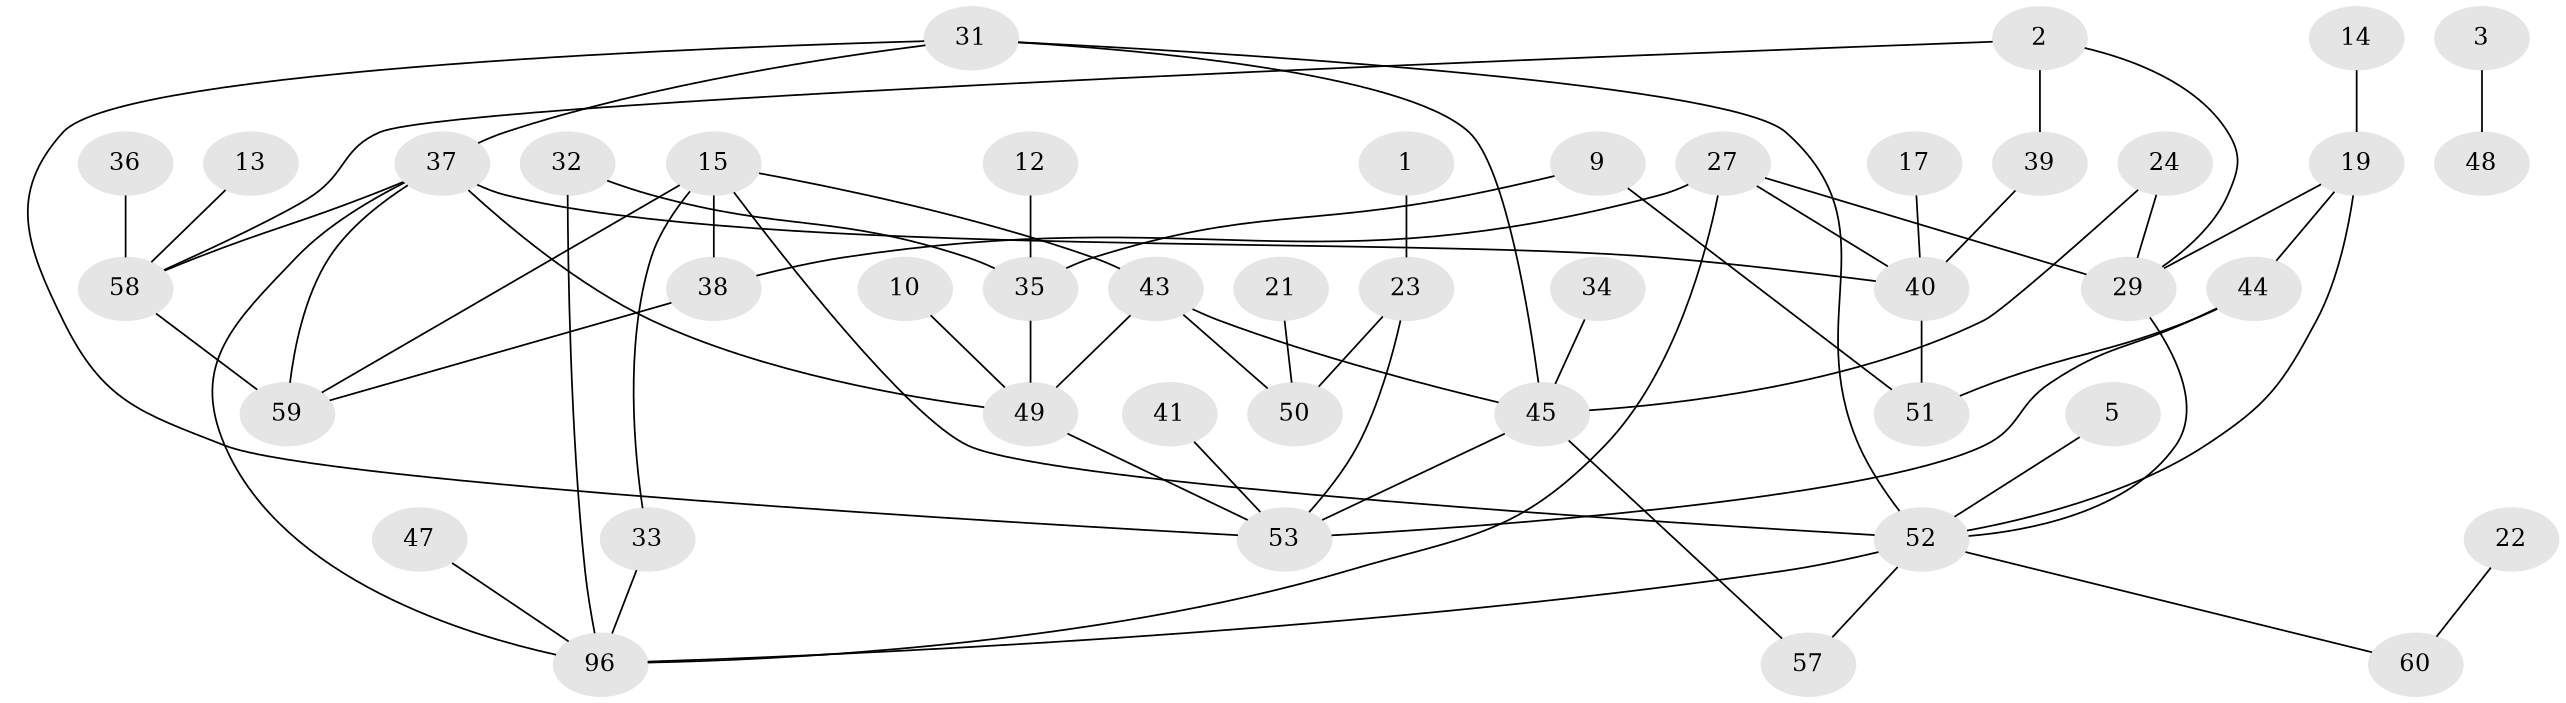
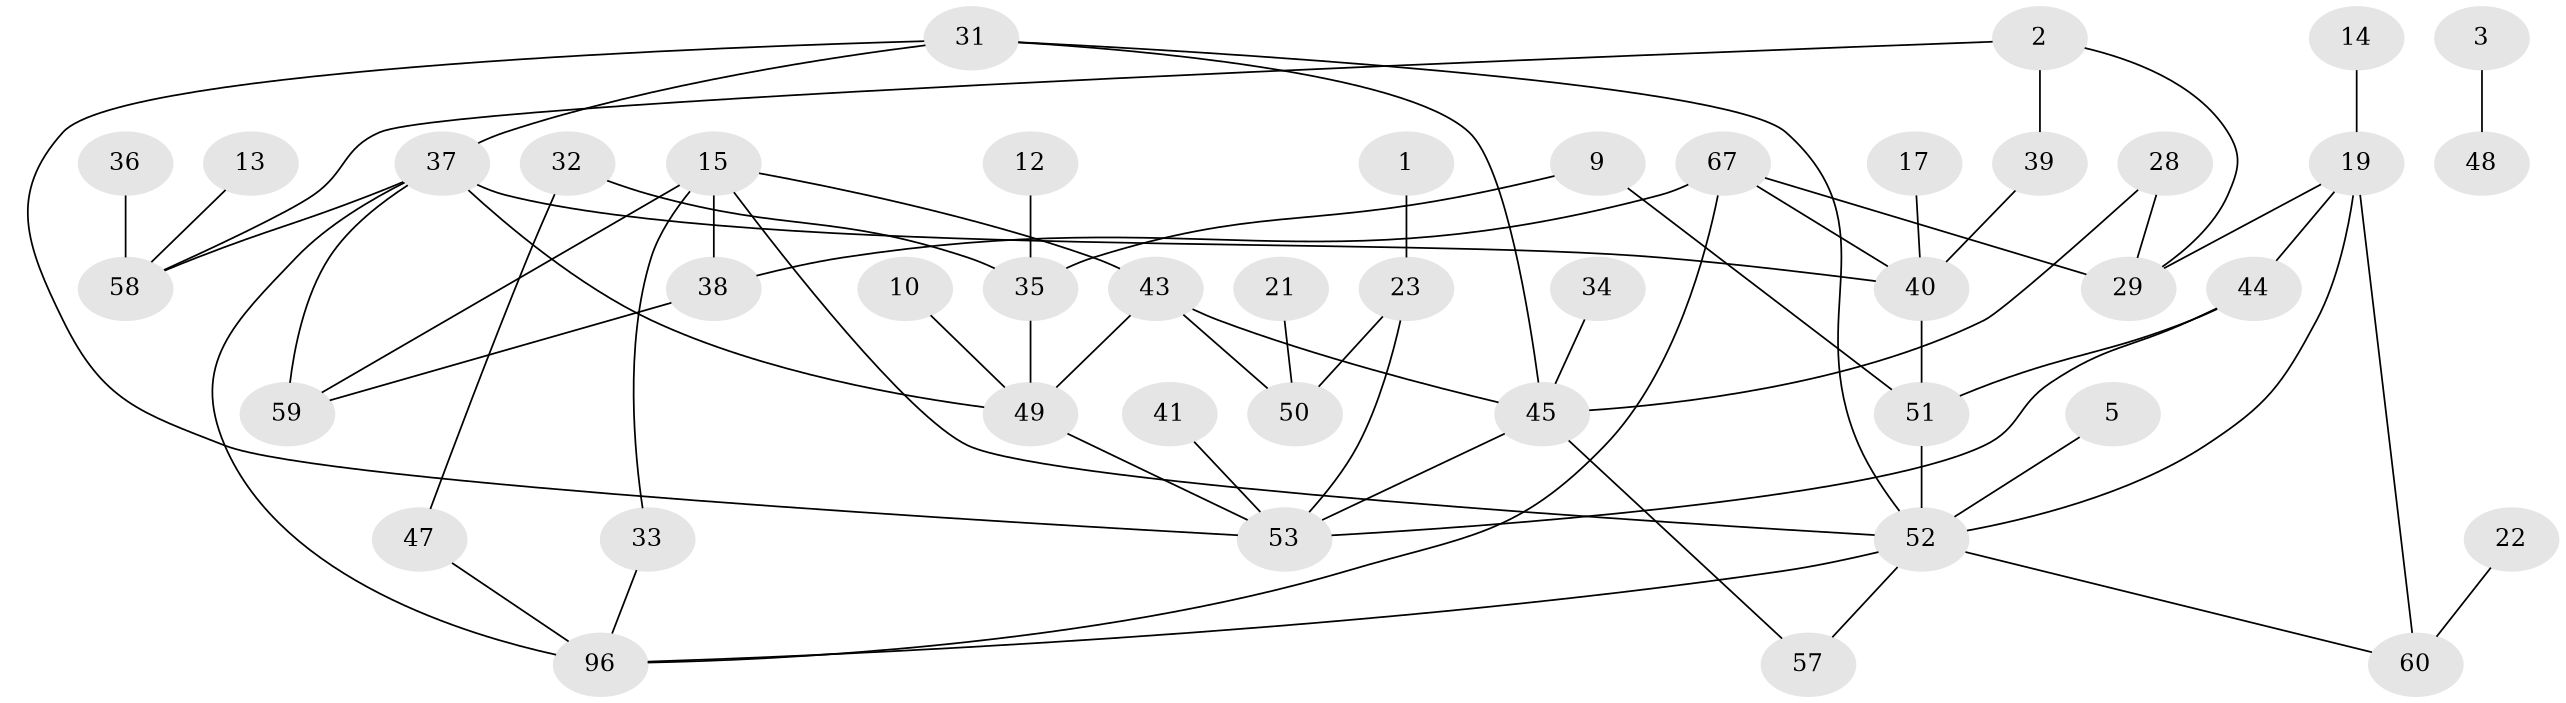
node "27": label "27" -> "67"
node "24": label "24" -> "28"
edge "58" -- "59": removed
edge "19" -- "60": added
edge "32" -- "96": now "32" -- "47"
edge "29" -- "52": now "51" -- "52"
